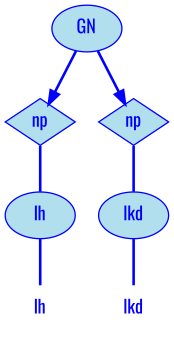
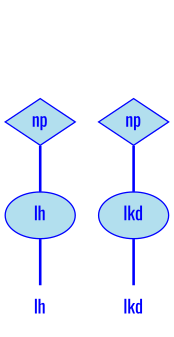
node "GN": removed
